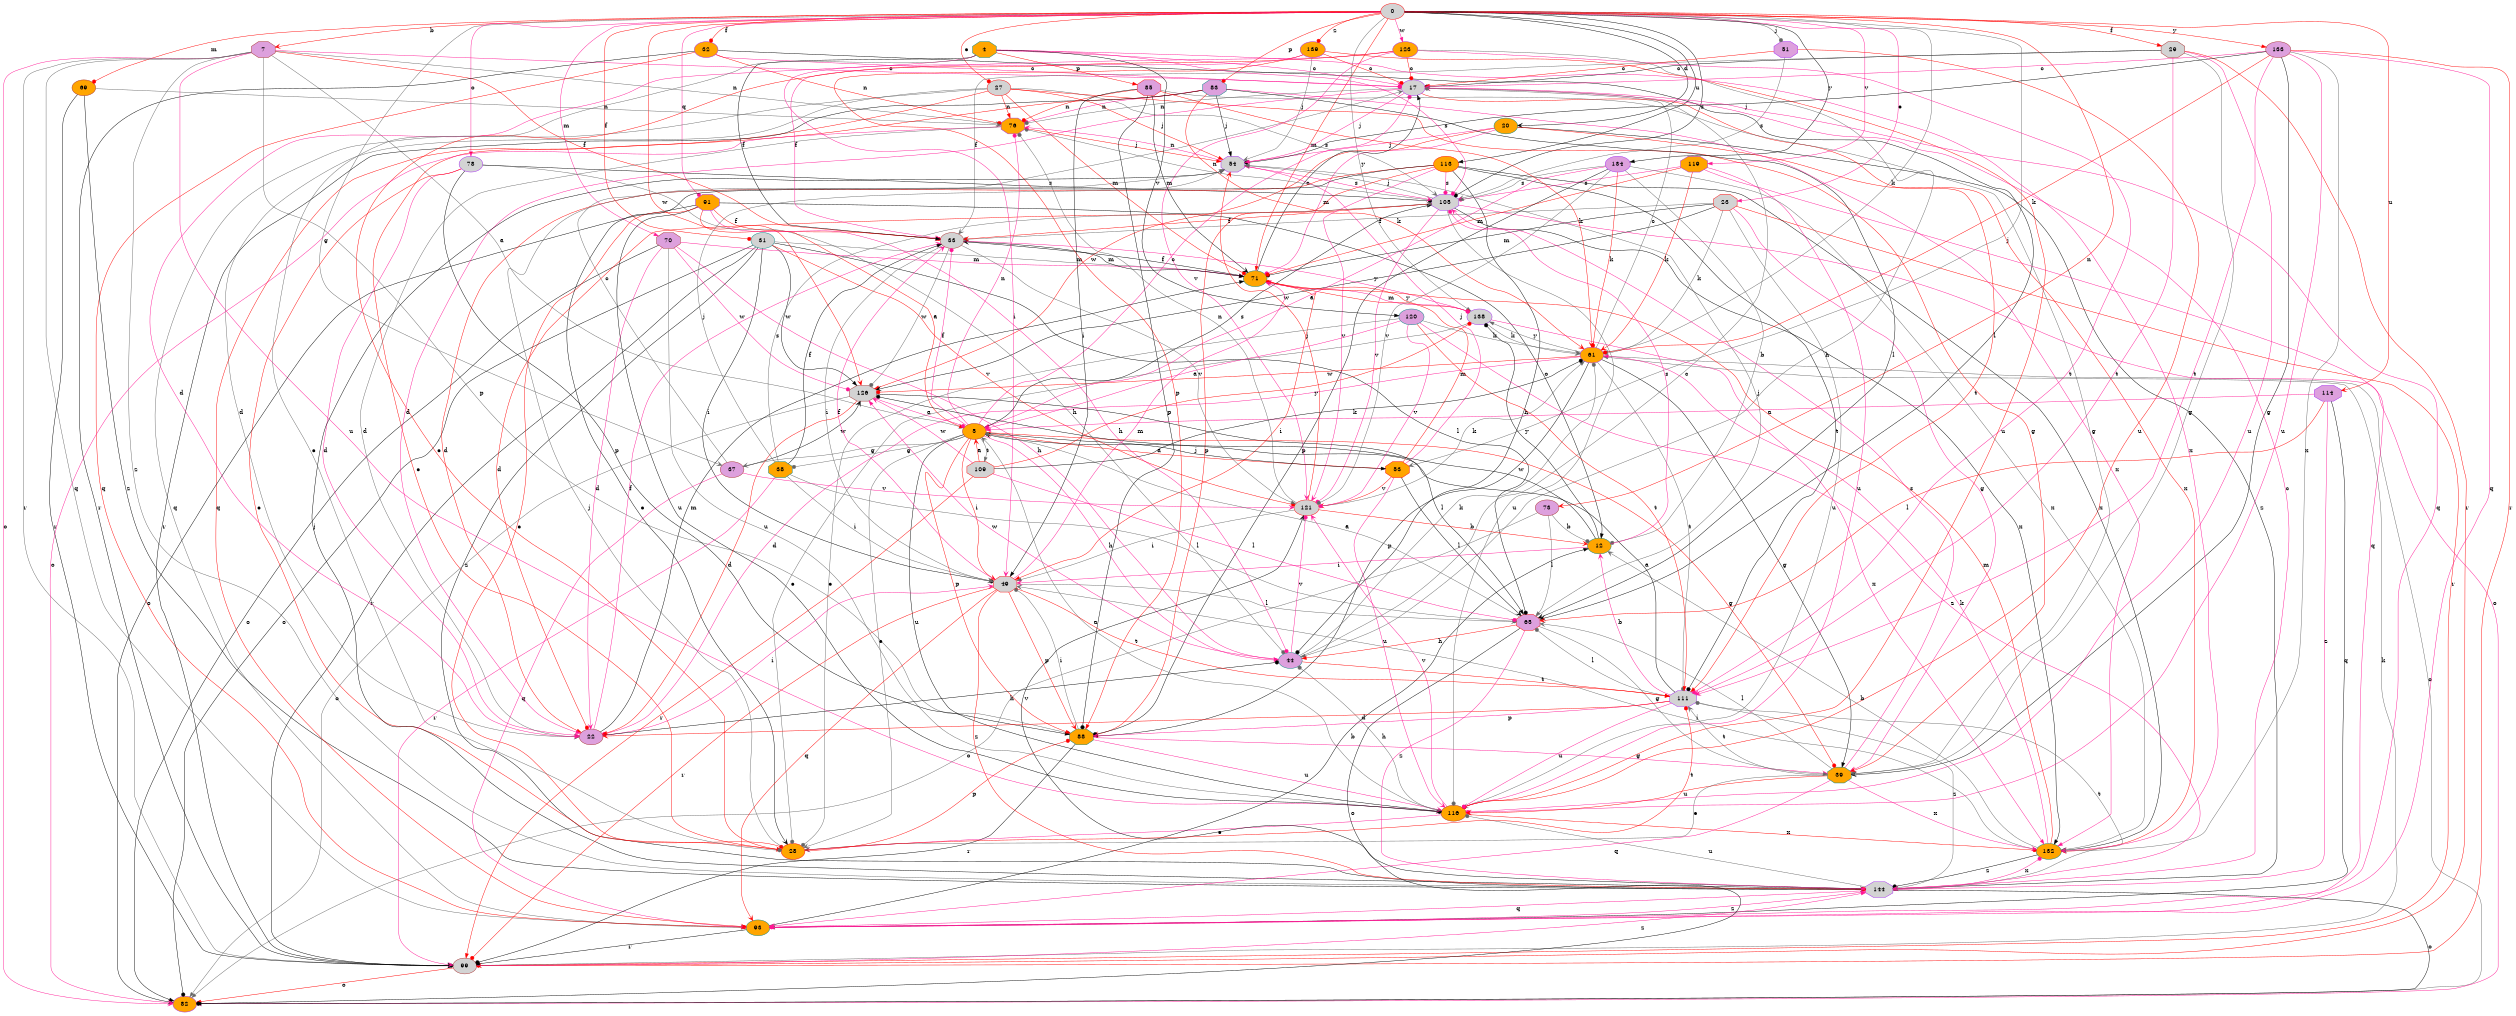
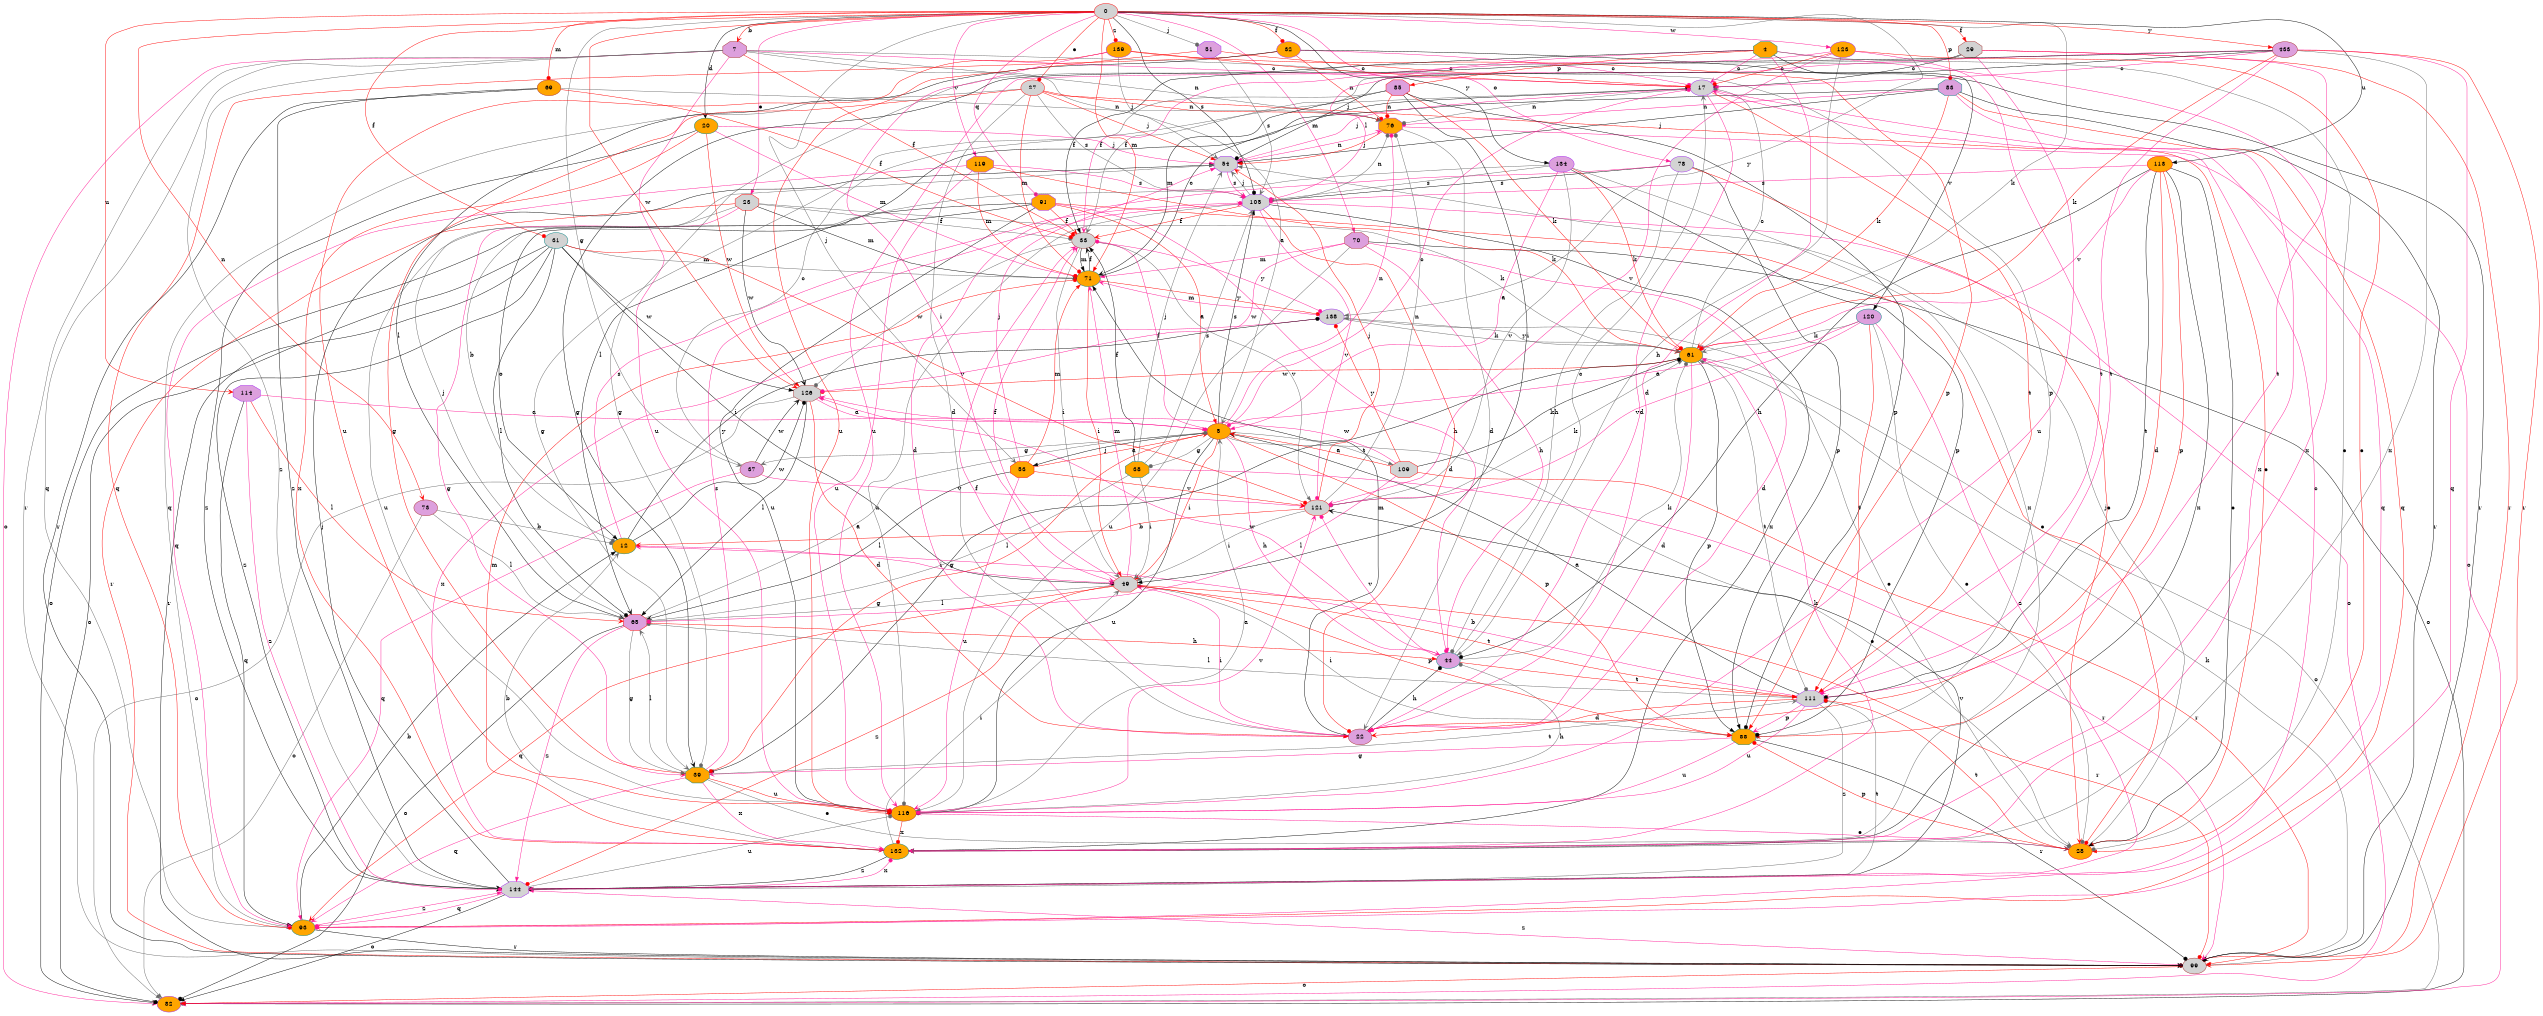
node "133": label "133" -> "433"
edge "4" -> "105": label "s" -> "l"
edge "69" -> "33": added, label "f"
edge "113" -> "121": now "113" -> "61"
node "61": color purple -> teal
